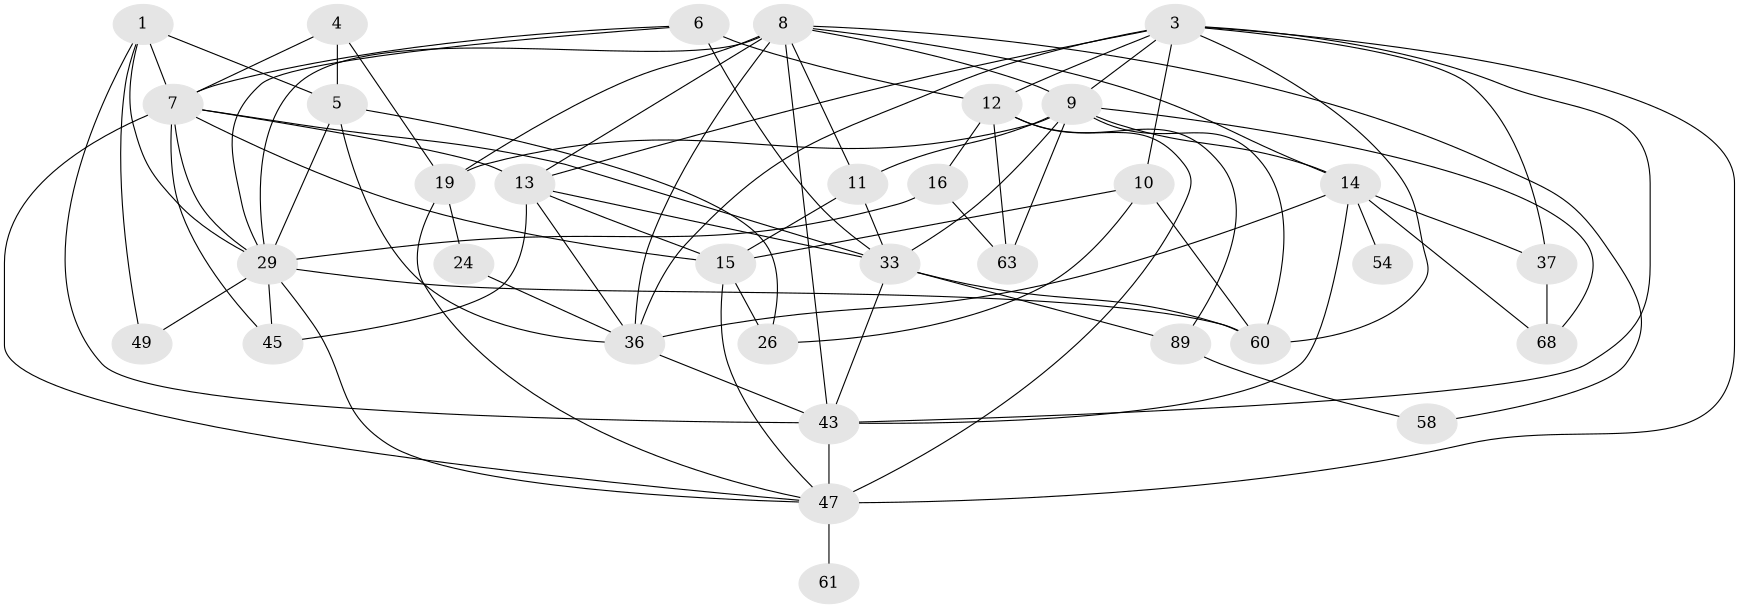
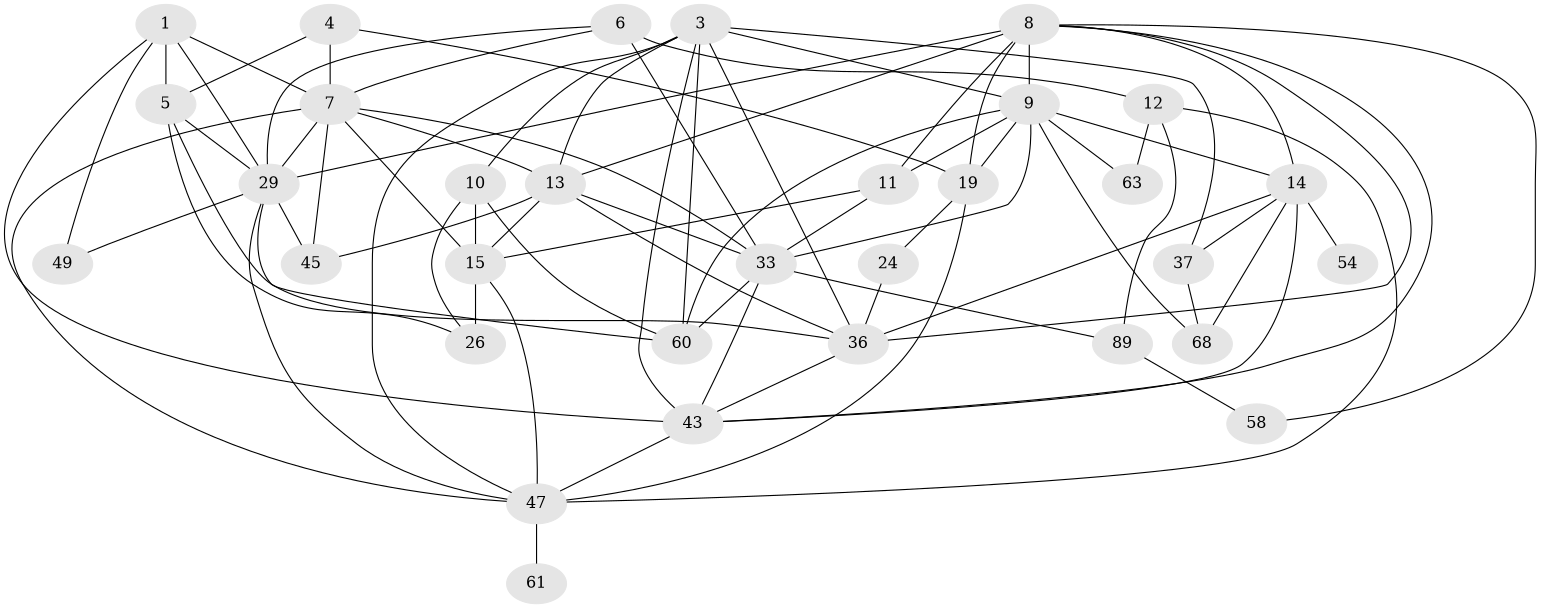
edge "3" -- "12": removed
node "16": removed
